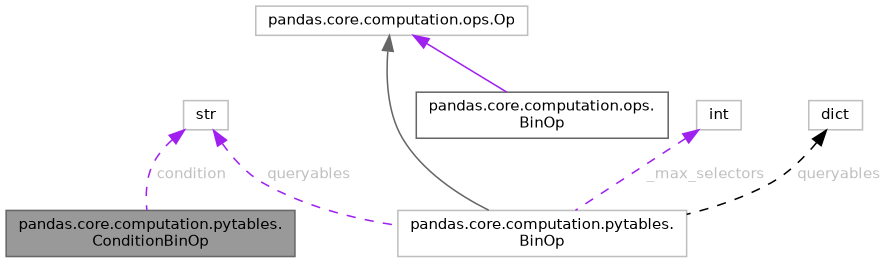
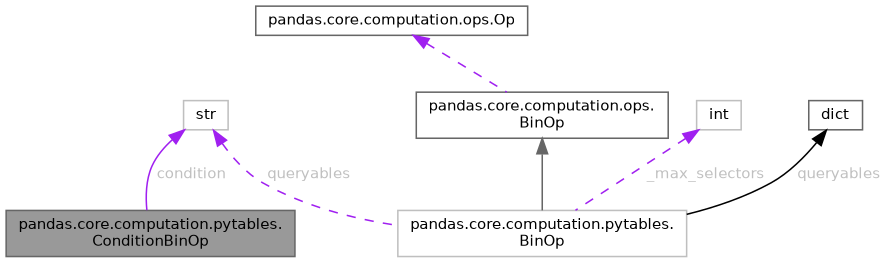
node "pandas.core.computation.ops.Op": color grey75 -> gray40
edge "pandas.core.computation.ops. BinOp" -> "pandas.core.computation.ops.Op": style solid -> dashed
node "dict": color grey75 -> gray40
edge "pandas.core.computation.pytables. BinOp" -> "pandas.core.computation.ops.Op": now "pandas.core.computation.pytables. BinOp" -> "pandas.core.computation.ops. BinOp"
edge "pandas.core.computation.pytables. ConditionBinOp" -> "str": style dashed -> solid
edge "pandas.core.computation.pytables. BinOp" -> "dict": style dashed -> solid
